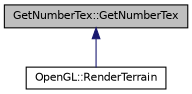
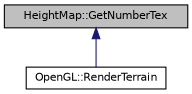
node "GetNumberTex::GetNumberTex": label "GetNumberTex::GetNumberTex" -> "HeightMap::GetNumberTex"
